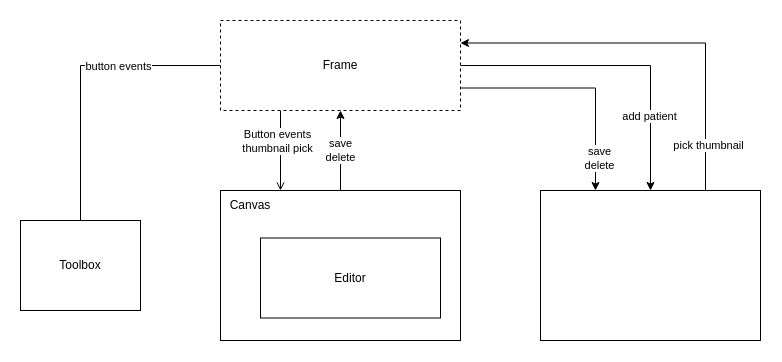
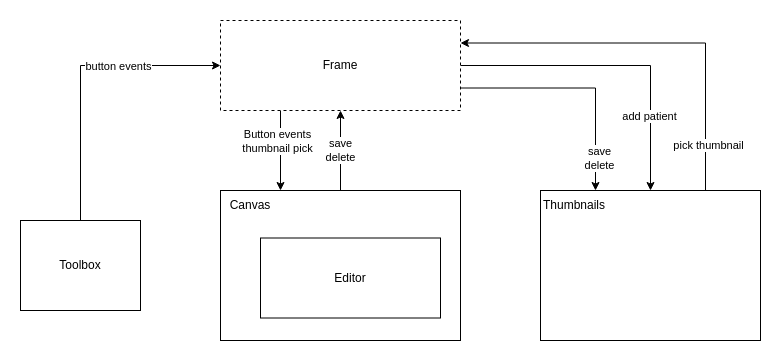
edge "Frame" -- "Toolbox": arrowhead none -> classic
edge "Frame" -> "Canvas": arrowhead open -> classic
node "Thumbnails": added
